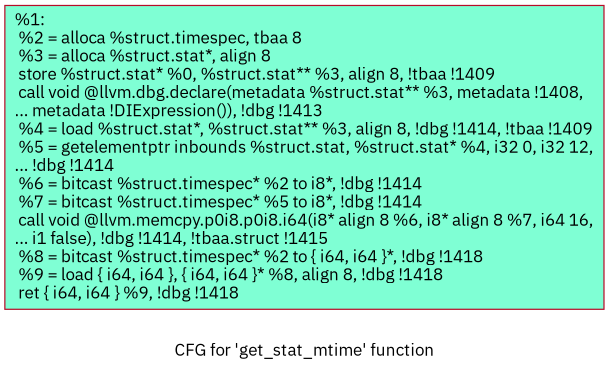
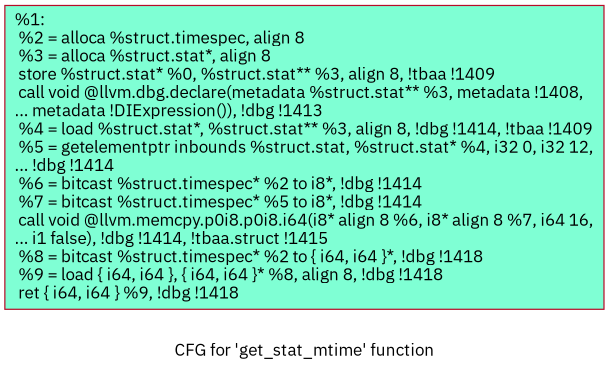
node "%1:": text "%2 = alloca %struct.timespec, tbaa 8" -> "%2 = alloca %struct.timespec, align 8"
